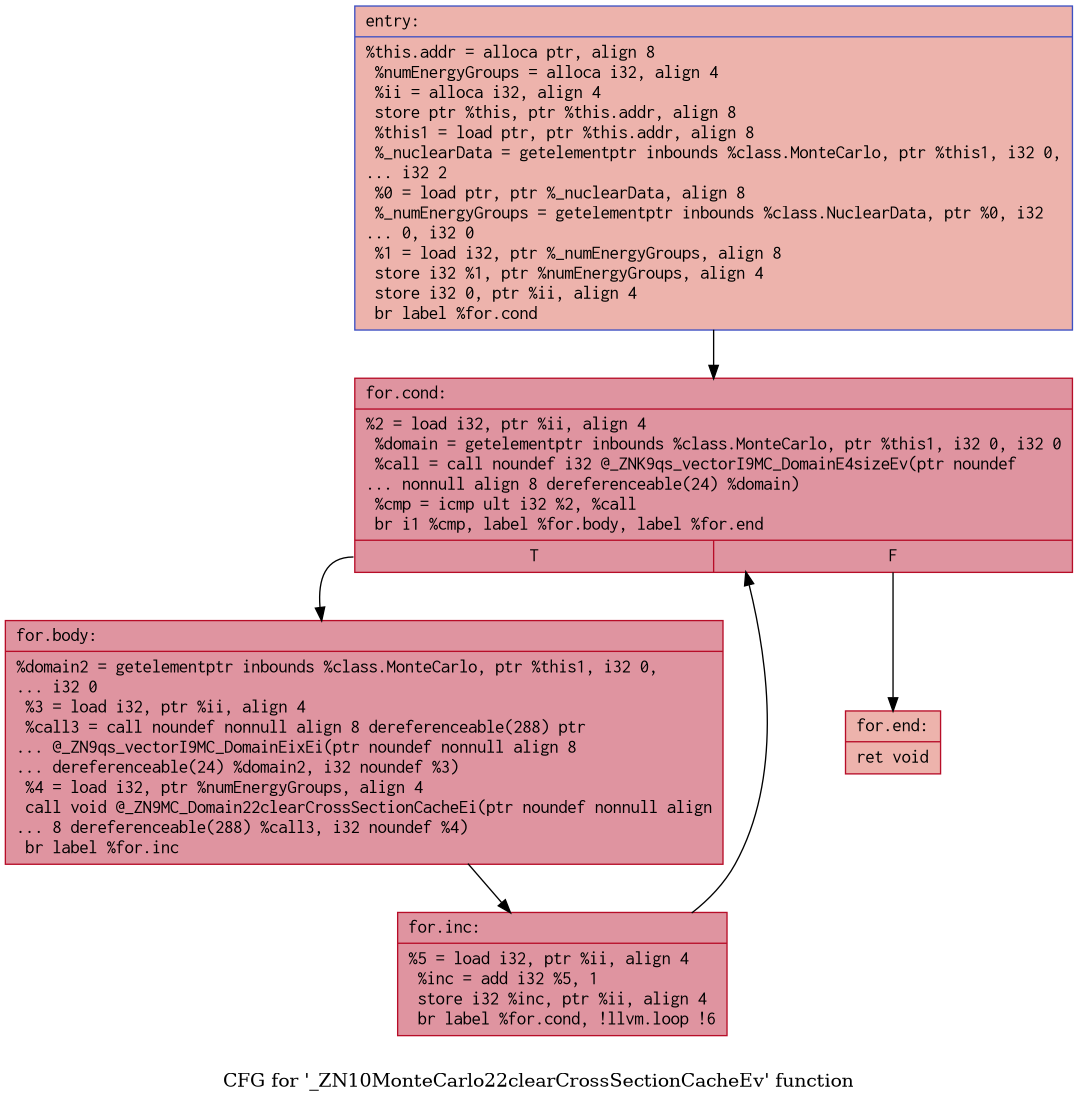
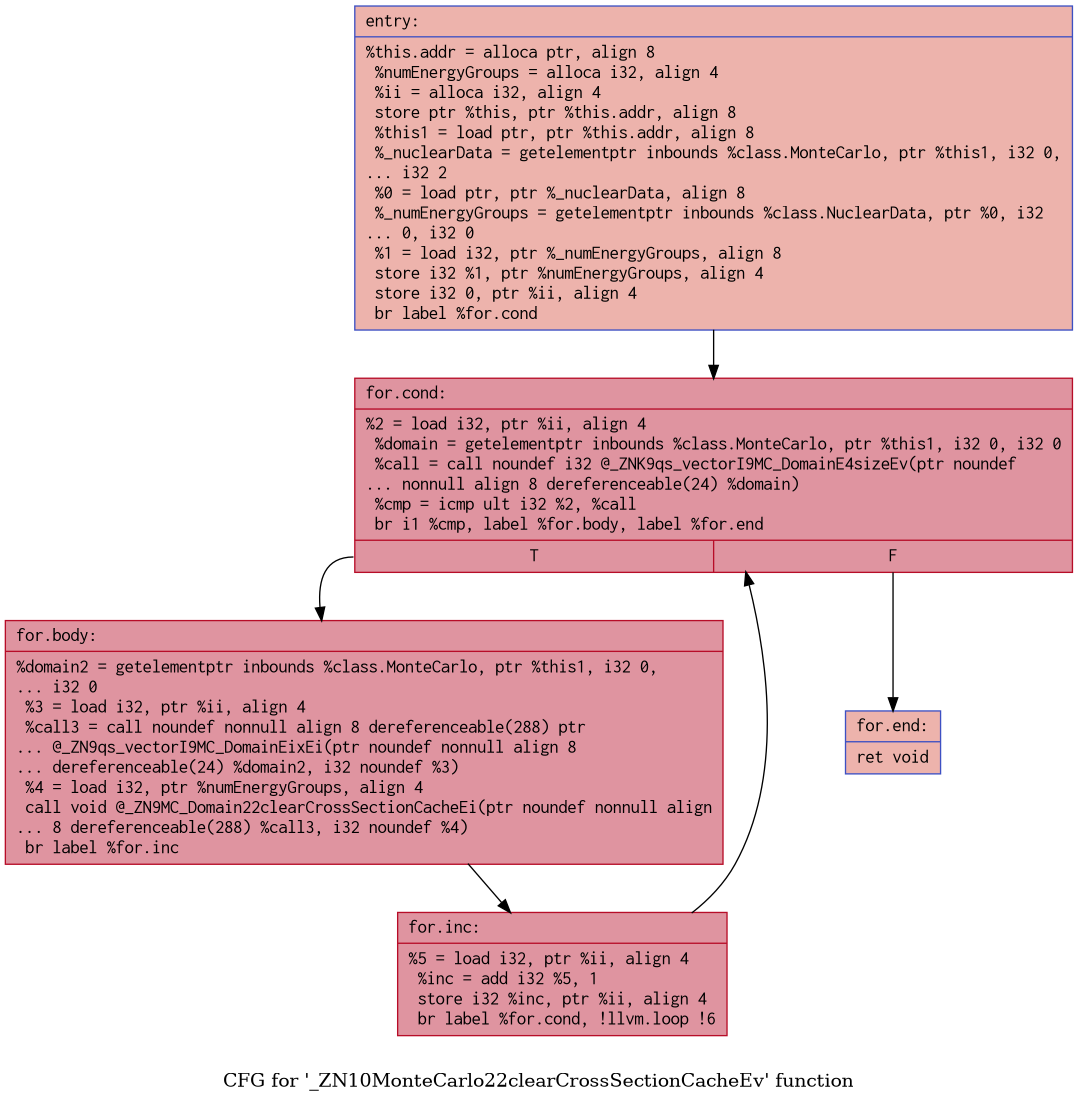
node "for.end:": color #b70d28ff -> #3d50c3ff
